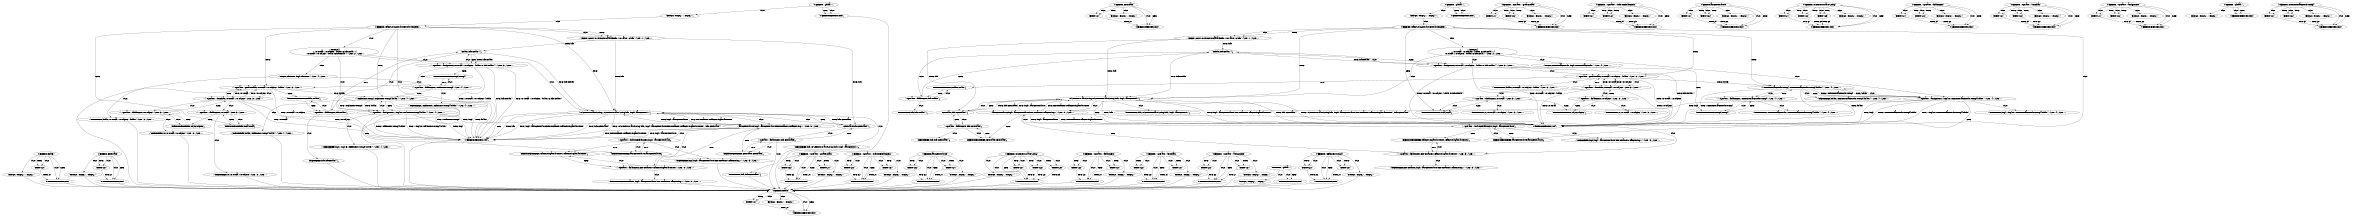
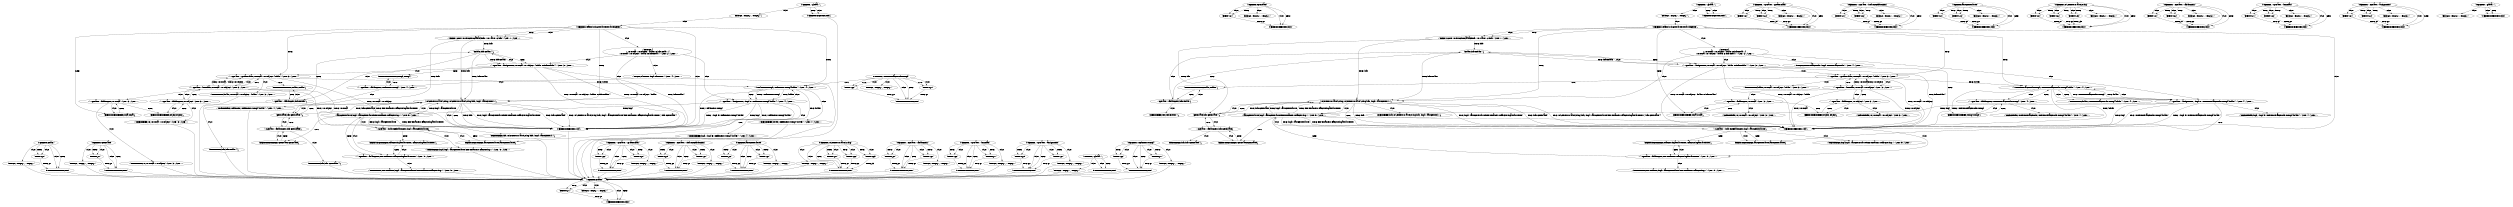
edge "<(<operator>.fieldAccess,V8Element::toImpl)<SUB>4</SUB>>" -> "<(V8Element.toImpl,V8Element::toImpl(holder))<SUB>4</SUB>>": now "(METHOD,V8TestInterfaceNode.toImpl)" -> "<(V8Element.toImpl,V8Element::toImpl(holder))<SUB>4</SUB>>"
